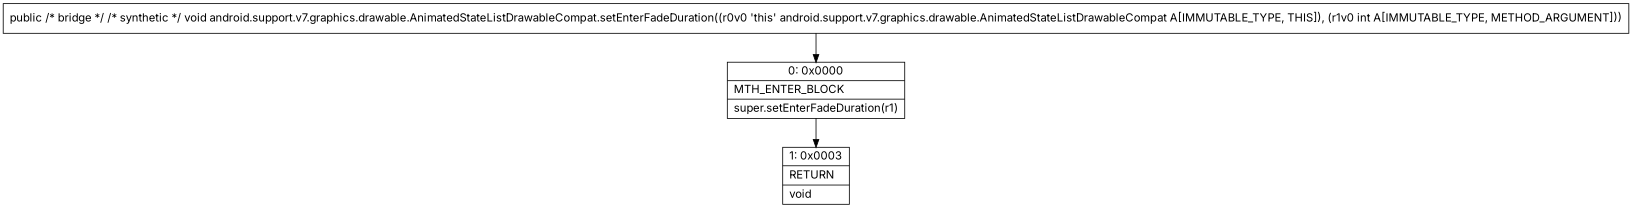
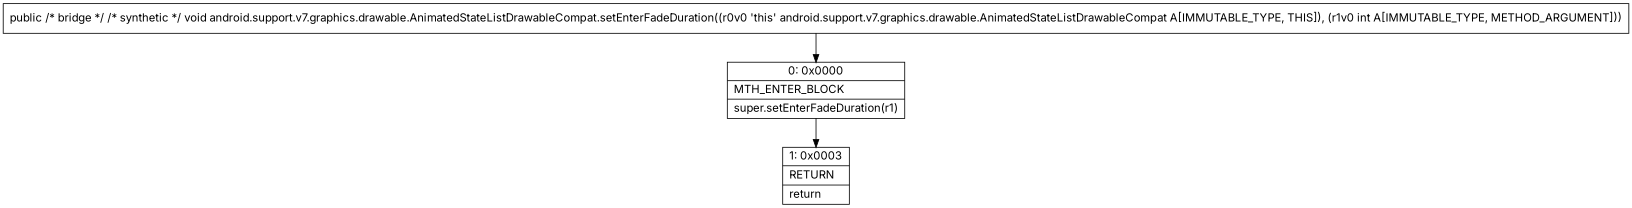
node "1: 0x0003": text "void" -> "return"
